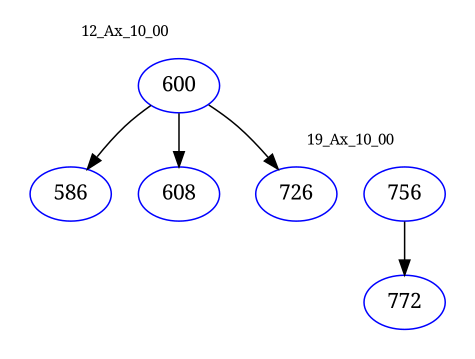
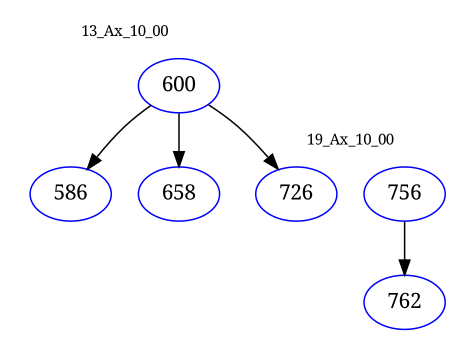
cluster "12_Ax_10_00": label "12_Ax_10_00" -> "13_Ax_10_00"
node "608": label "608" -> "658"
node "772": label "772" -> "762"
